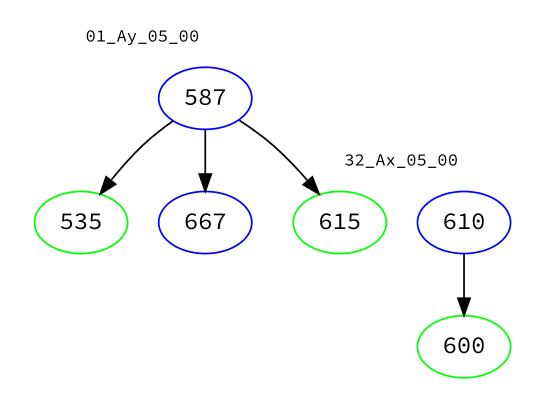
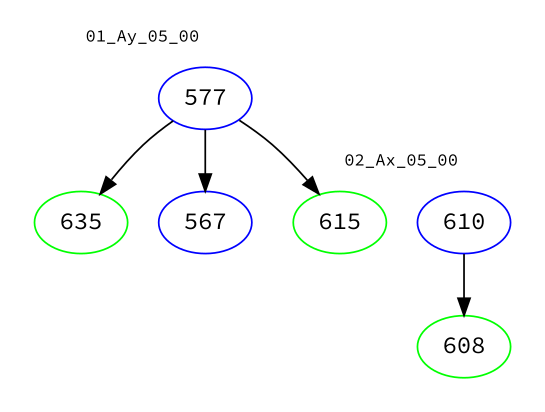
node "587": label "587" -> "577"
cluster "32_Ax_05_00": label "32_Ax_05_00" -> "02_Ax_05_00"
node "535": label "535" -> "635"
node "667": label "667" -> "567"
node "600": label "600" -> "608"
